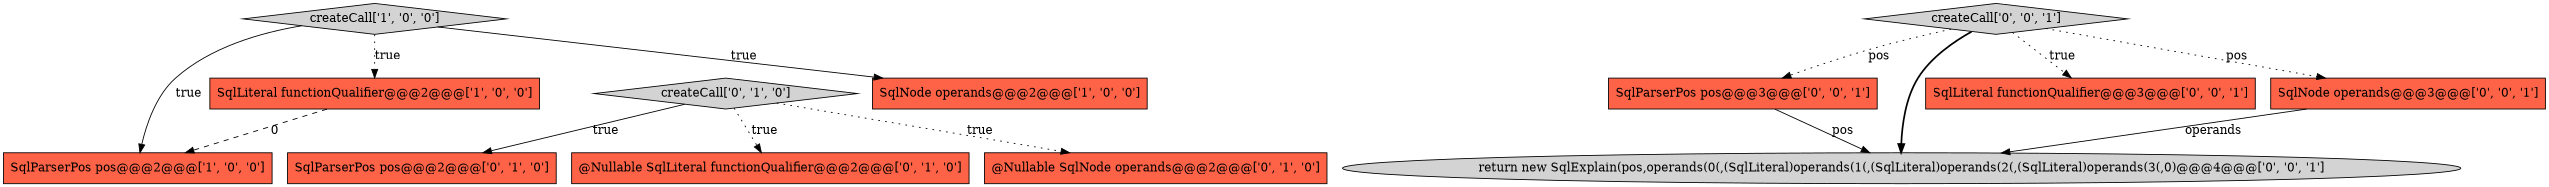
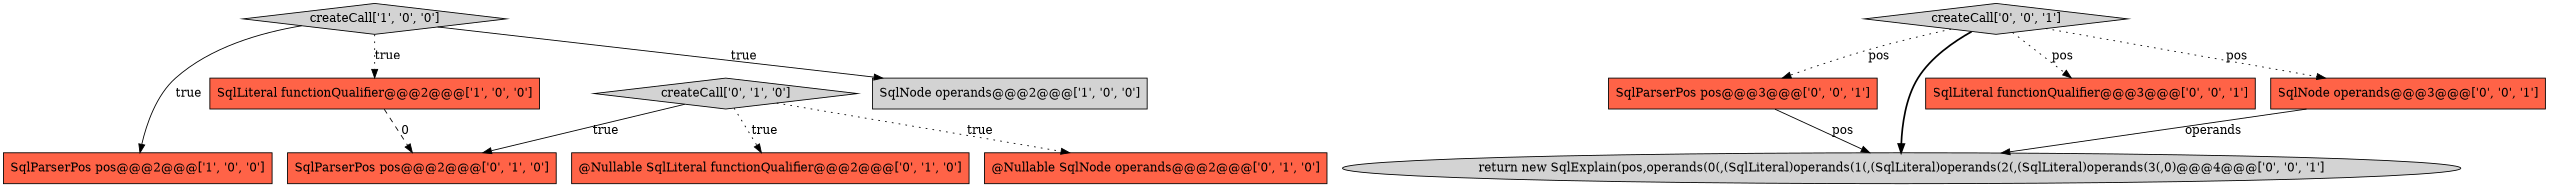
edge "createCall['0', '0', '1']" -> "SqlLiteral functionQualifier@@@3@@@['0', '0', '1']": label "true" -> "pos"
node "SqlNode operands@@@2@@@['1', '0', '0']": fillcolor tomato -> lightgray
edge "SqlLiteral functionQualifier@@@2@@@['1', '0', '0']" -> "SqlParserPos pos@@@2@@@['1', '0', '0']": now "SqlLiteral functionQualifier@@@2@@@['1', '0', '0']" -> "SqlParserPos pos@@@2@@@['0', '1', '0']"
